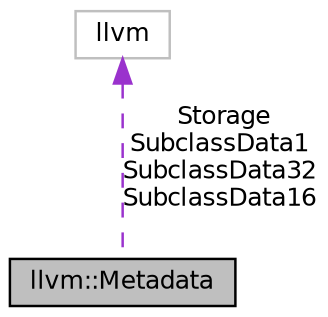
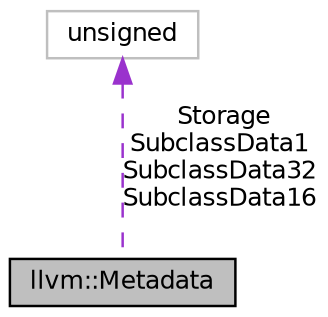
node "llvm": label "llvm" -> "unsigned"
